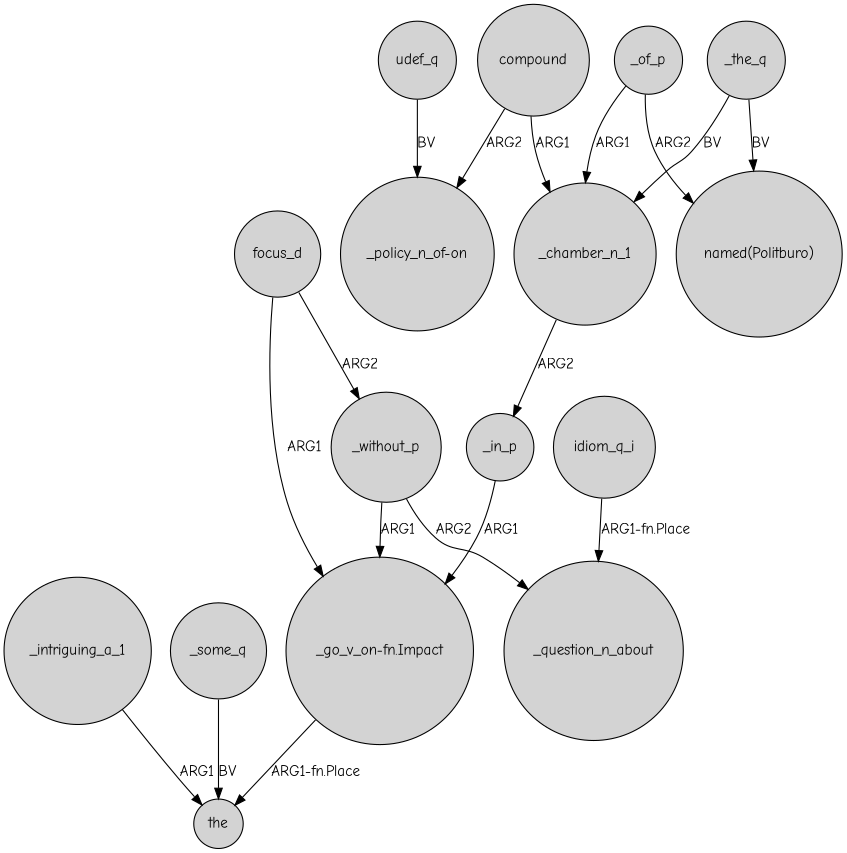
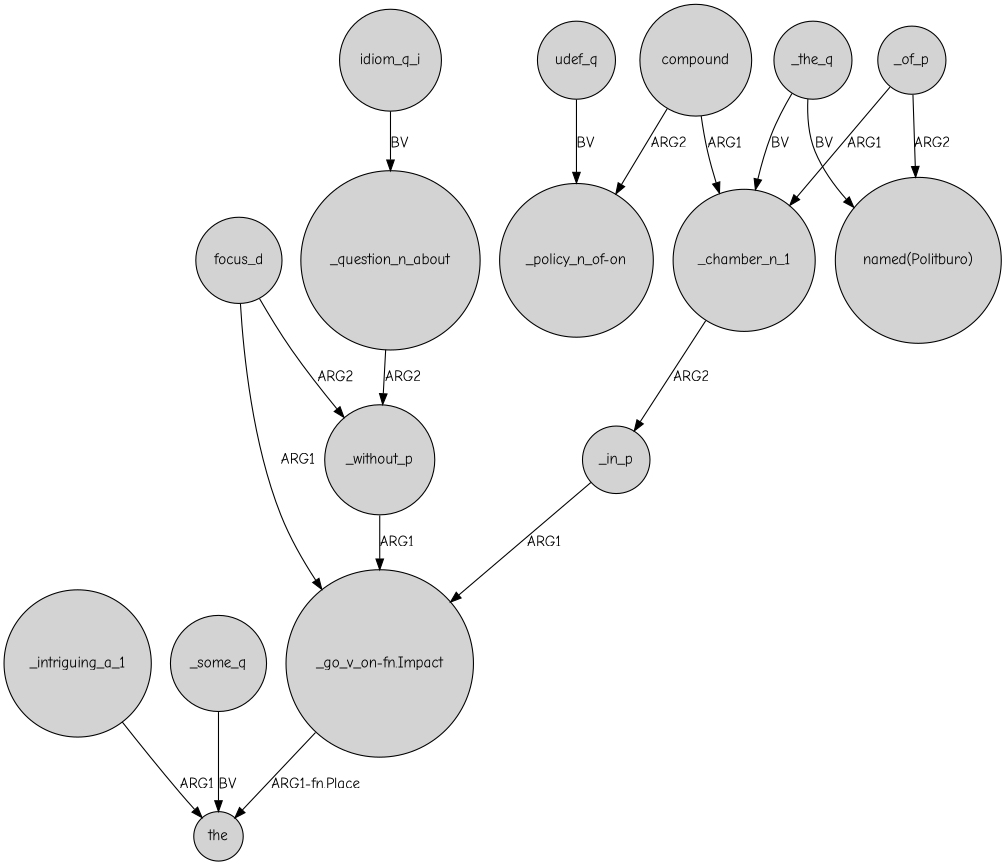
edge "idiom_q_i" -> "_question_n_about": label "ARG1-fn.Place" -> "BV"
edge "_without_p" -> "_question_n_about": reversed
